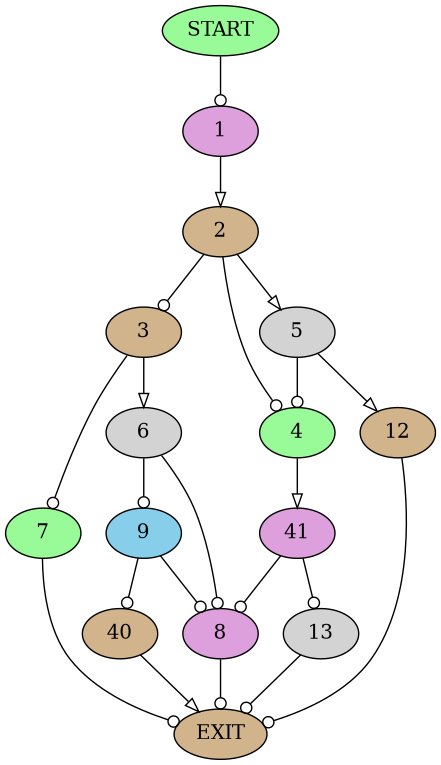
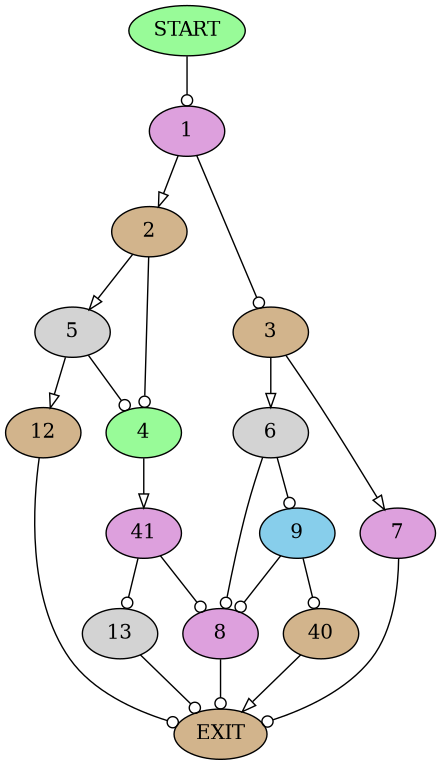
edge "2" -> "3": now "1" -> "3"
edge "3" -> "7": arrowhead odot -> onormal
node "7": fillcolor palegreen -> plum
